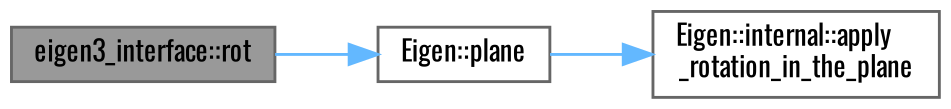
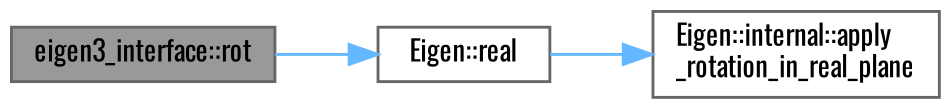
node "Eigen::plane": label "Eigen::plane" -> "Eigen::real"
node "Eigen::internal::apply _rotation_in_the_plane": label "Eigen::internal::apply _rotation_in_the_plane" -> "Eigen::internal::apply _rotation_in_real_plane"
